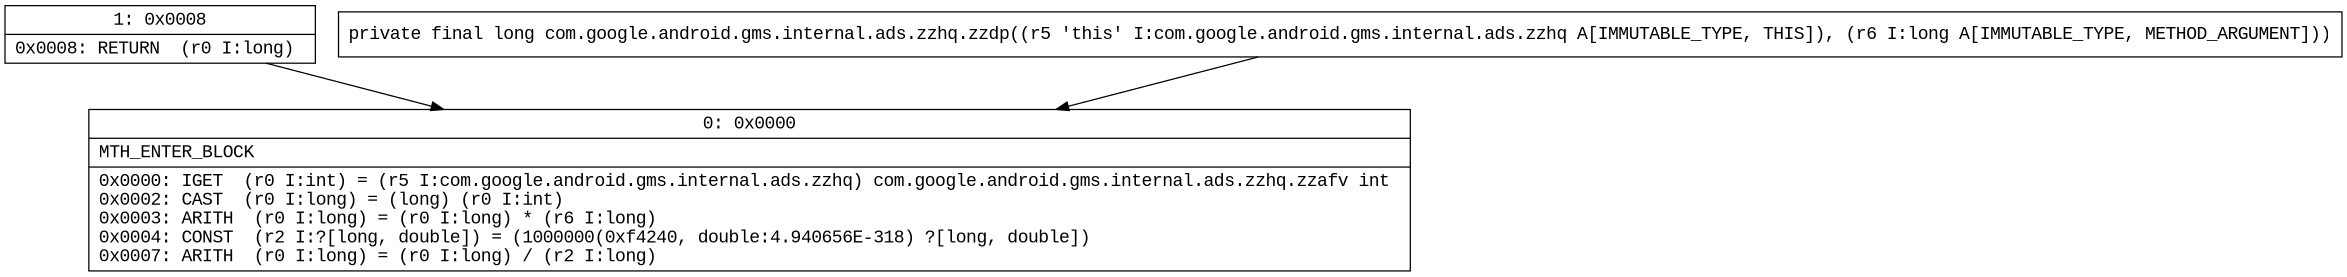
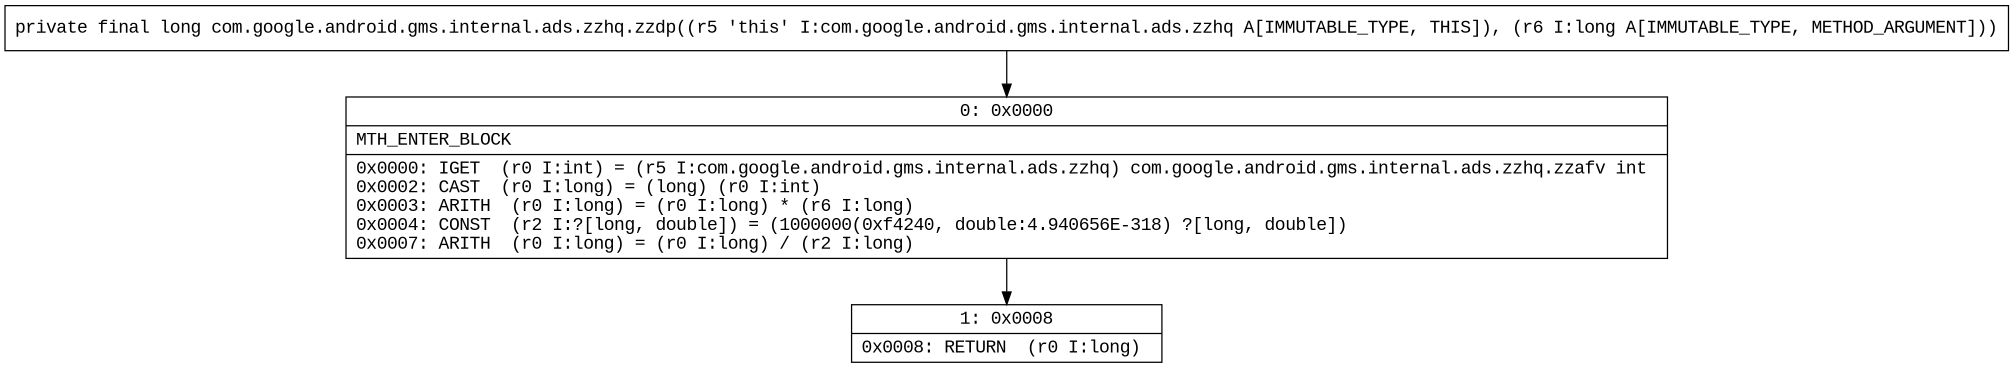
edge "1: 0x0008" -> "0: 0x0000": reversed
